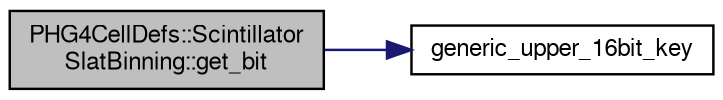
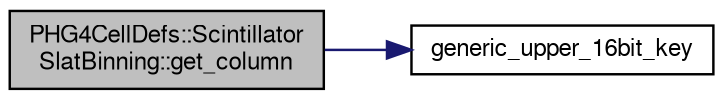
node "PHG4CellDefs::Scintillator SlatBinning::get_bit": label "PHG4CellDefs::Scintillator SlatBinning::get_bit" -> "PHG4CellDefs::Scintillator SlatBinning::get_column"
